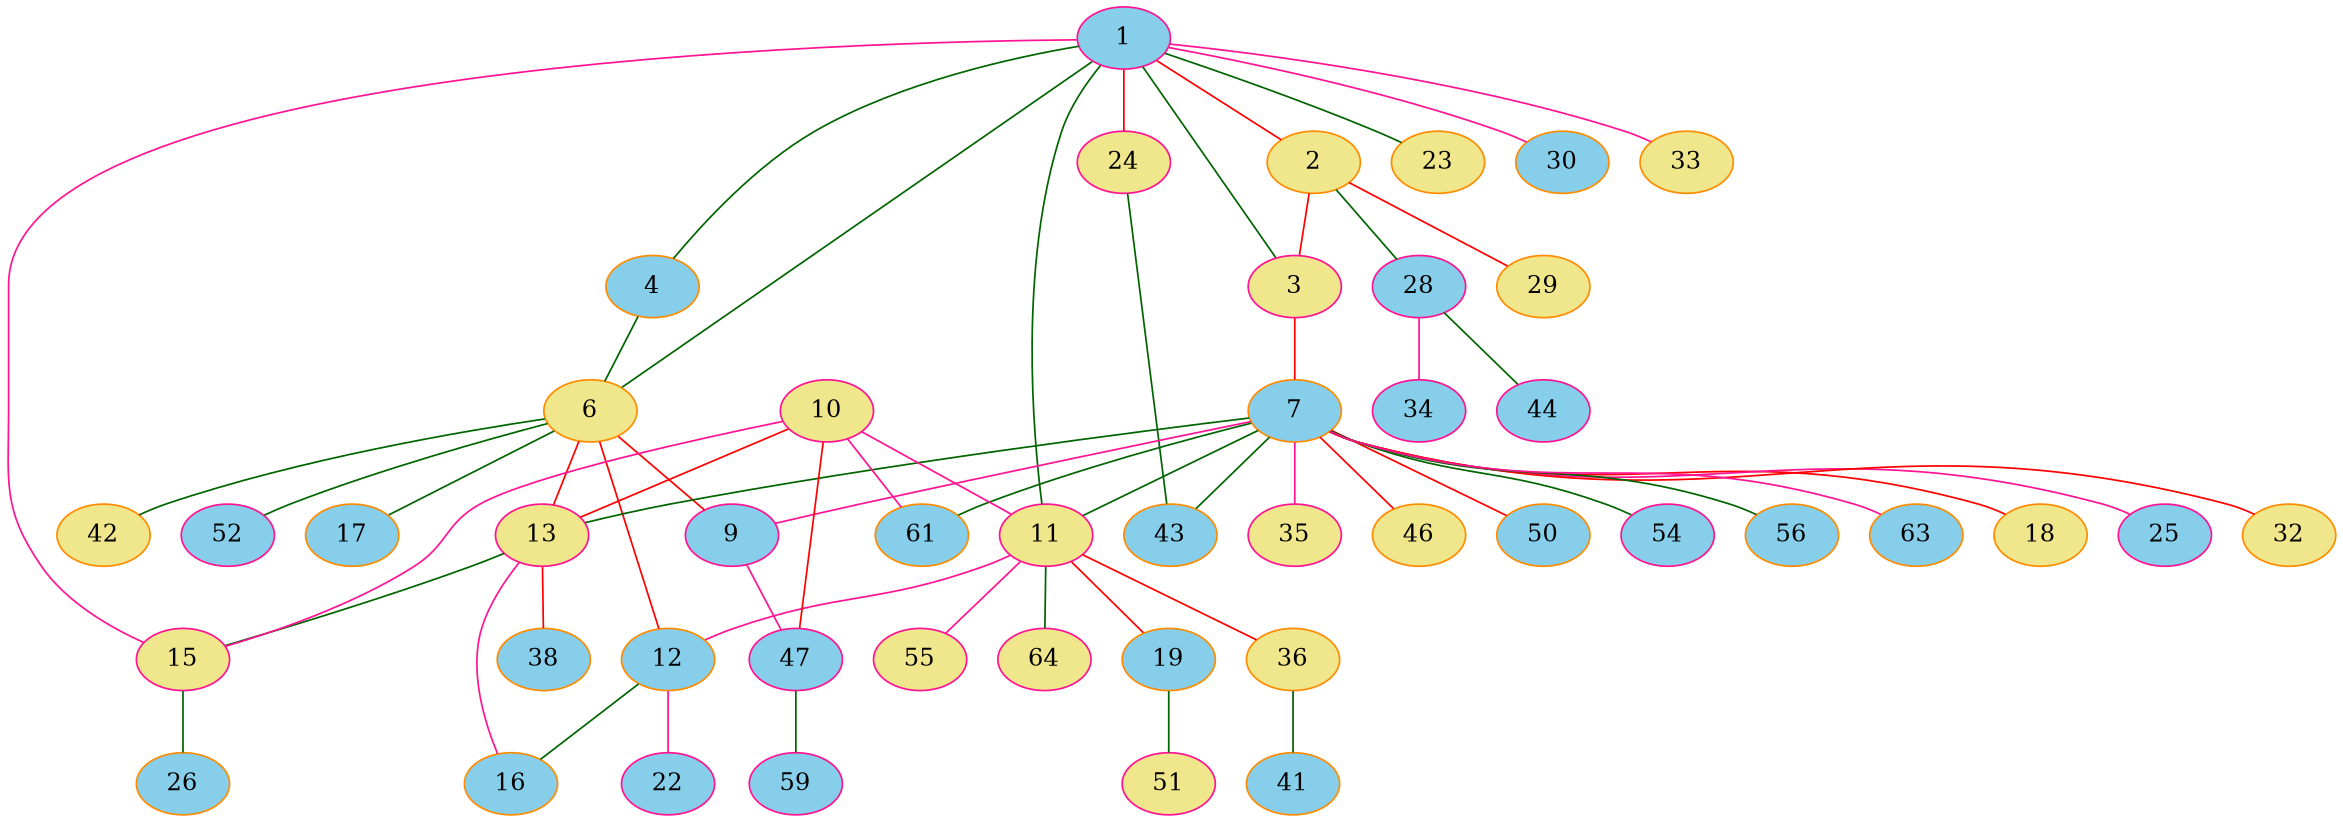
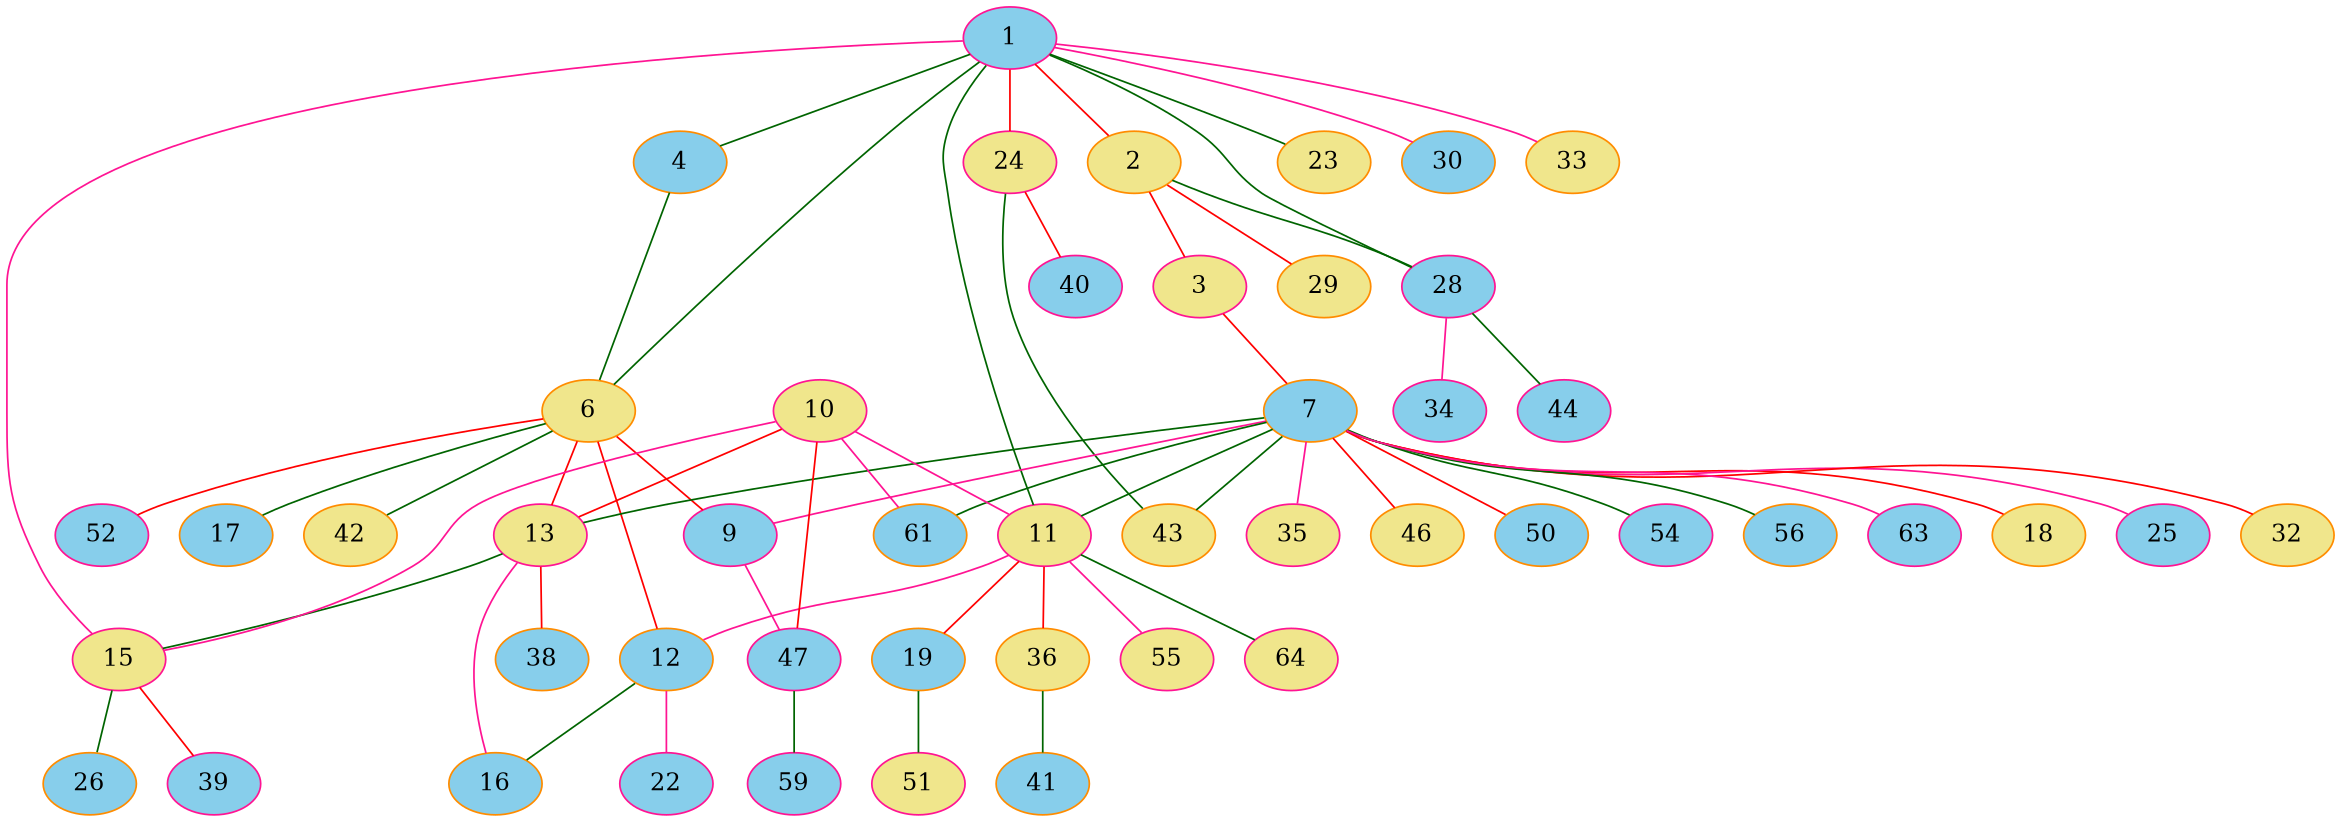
edge "1" -- "3": now "1" -- "28"
node "40": added
edge "6" -- "52": color darkgreen -> red
node "43": fillcolor skyblue -> khaki
node "63": color darkorange -> deeppink
node "39": added
